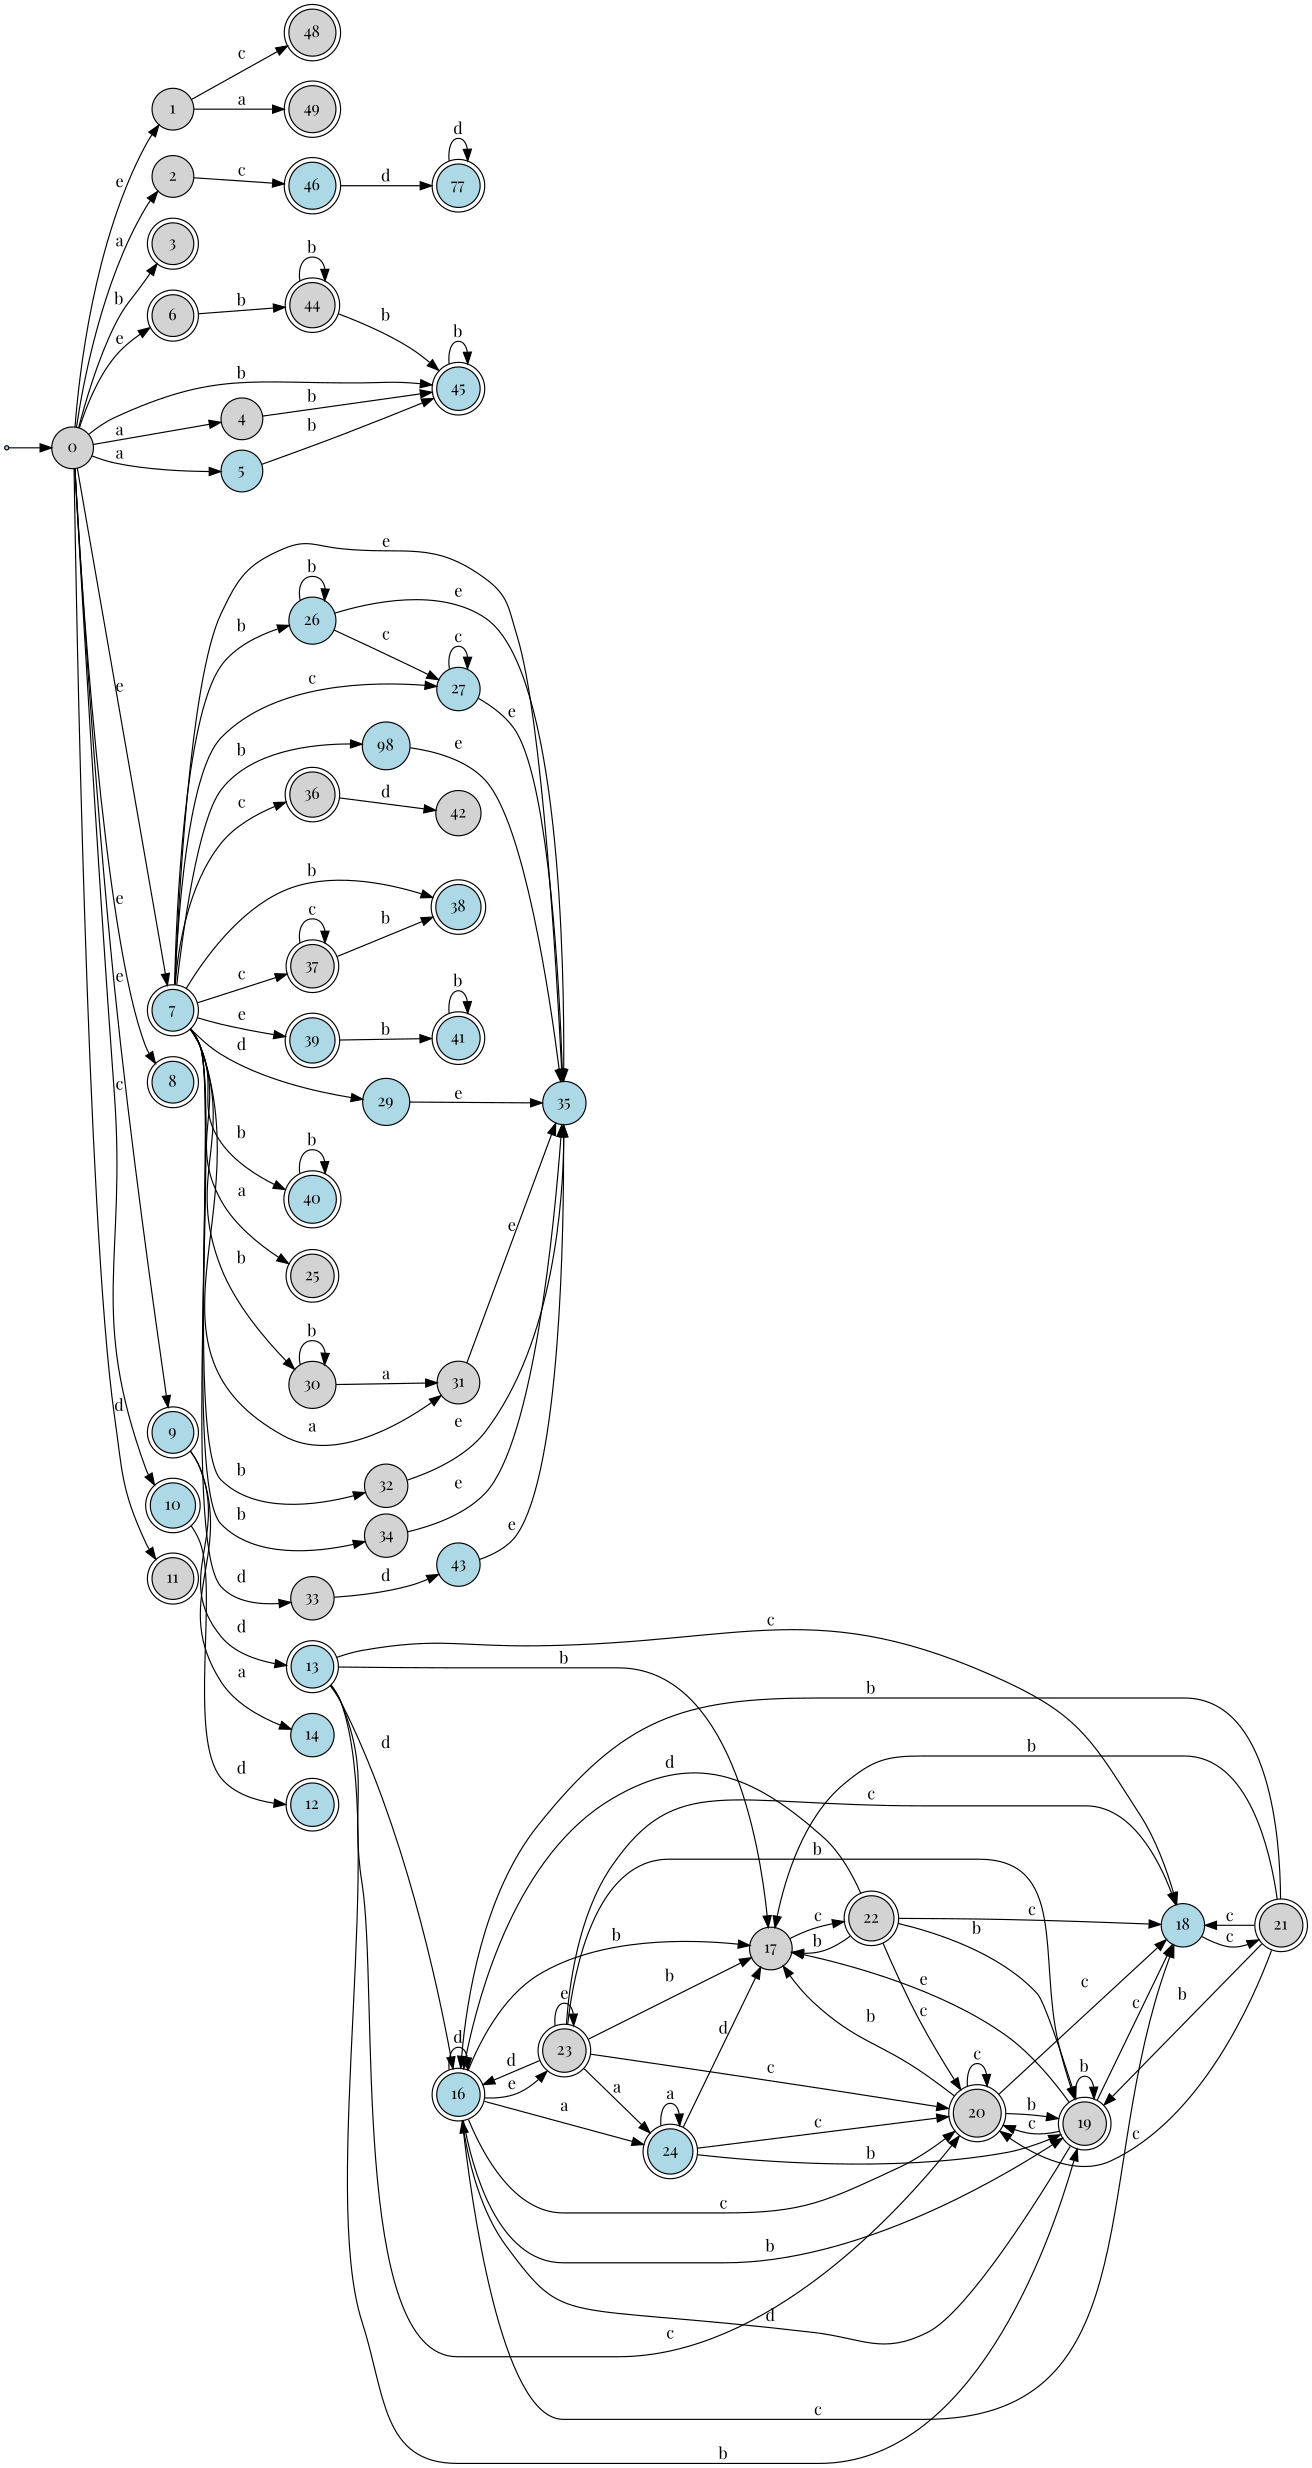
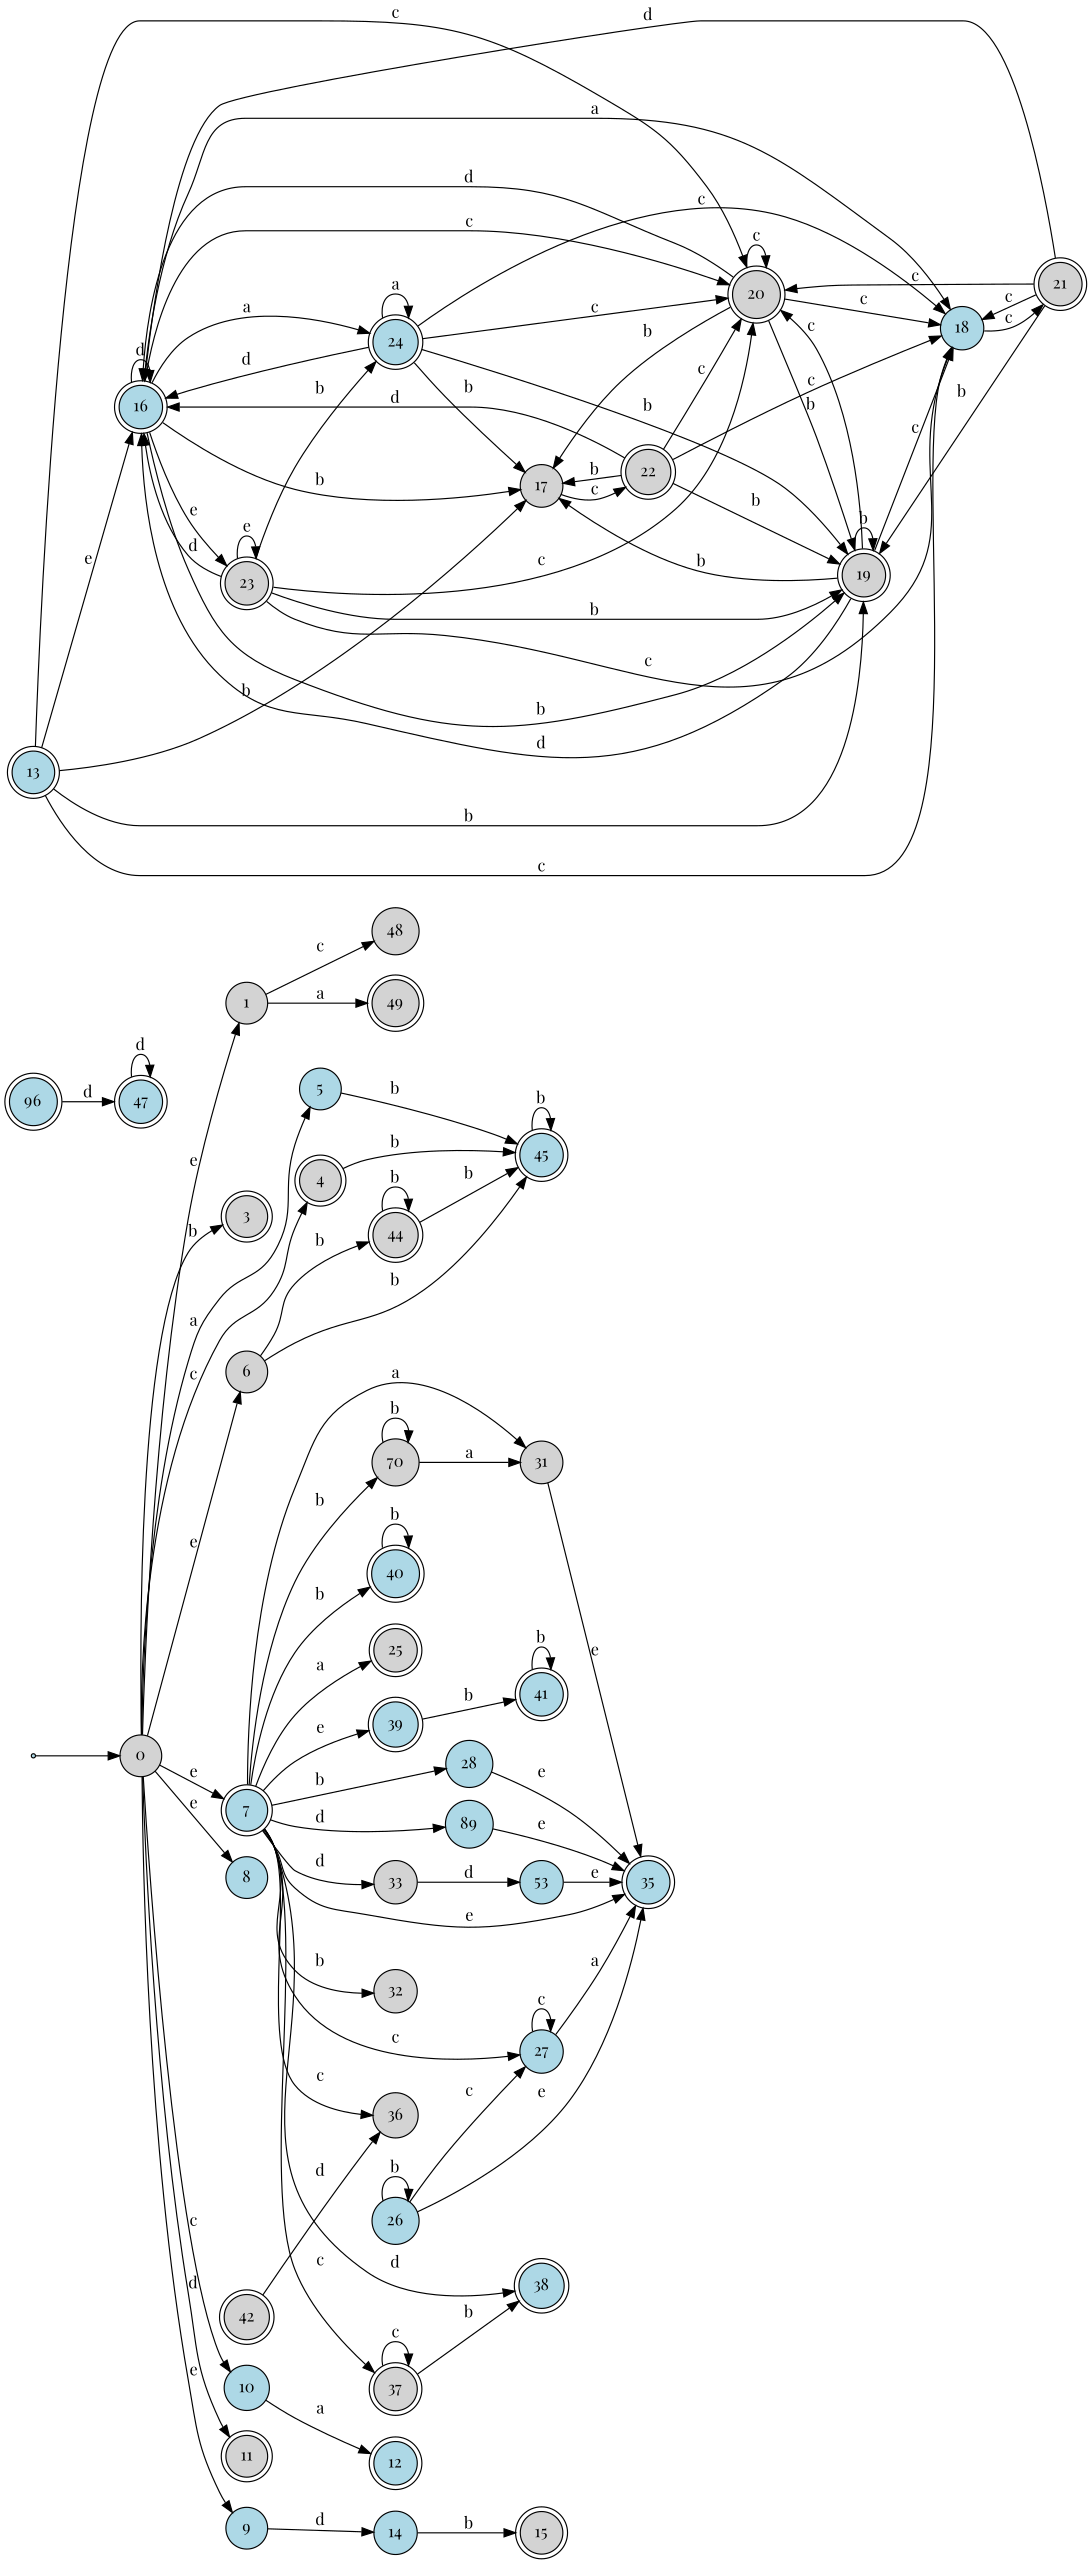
node "48": shape doublecircle -> circle
node "2": removed
node "46": label "46" -> "96"
node "77": label "77" -> "47"
edge "20" -> "16": added, label "d"
edge "24" -> "18": added, label "c"
node "6": shape doublecircle -> circle
edge "24" -> "16": added, label "d"
edge "0" -> "45": now "6" -> "45"
node "4": shape circle -> doublecircle
edge "0" -> "4": label "a" -> "c"
edge "7" -> "26": removed, label "b"
edge "27" -> "35": label "e" -> "a"
node "98": label "98" -> "28"
node "36": shape doublecircle -> circle
edge "36" -> "42": reversed
node "42": shape circle -> doublecircle
edge "7" -> "38": label "b" -> "d"
node "8": shape doublecircle -> circle
node "29": label "29" -> "89"
node "35": shape circle -> doublecircle
edge "32" -> "35": removed, label "e"
node "30": label "30" -> "70"
node "9": shape doublecircle -> circle
node "10": shape doublecircle -> circle
node "34": removed
node "43": label "43" -> "53"
edge "9" -> "13": removed, label "d"
edge "9" -> "14": label "a" -> "d"
edge "21" -> "16": label "b" -> "d"
edge "13" -> "16": label "d" -> "e"
edge "21" -> "17": removed, label "b"
edge "10" -> "12": label "d" -> "a"
edge "19" -> "17": label "e" -> "b"
edge "23" -> "17": removed, label "b"
edge "24" -> "17": label "d" -> "b"
edge "23" -> "24": label "a" -> "b"
edge "16" -> "18": label "c" -> "a"
node "15": added
